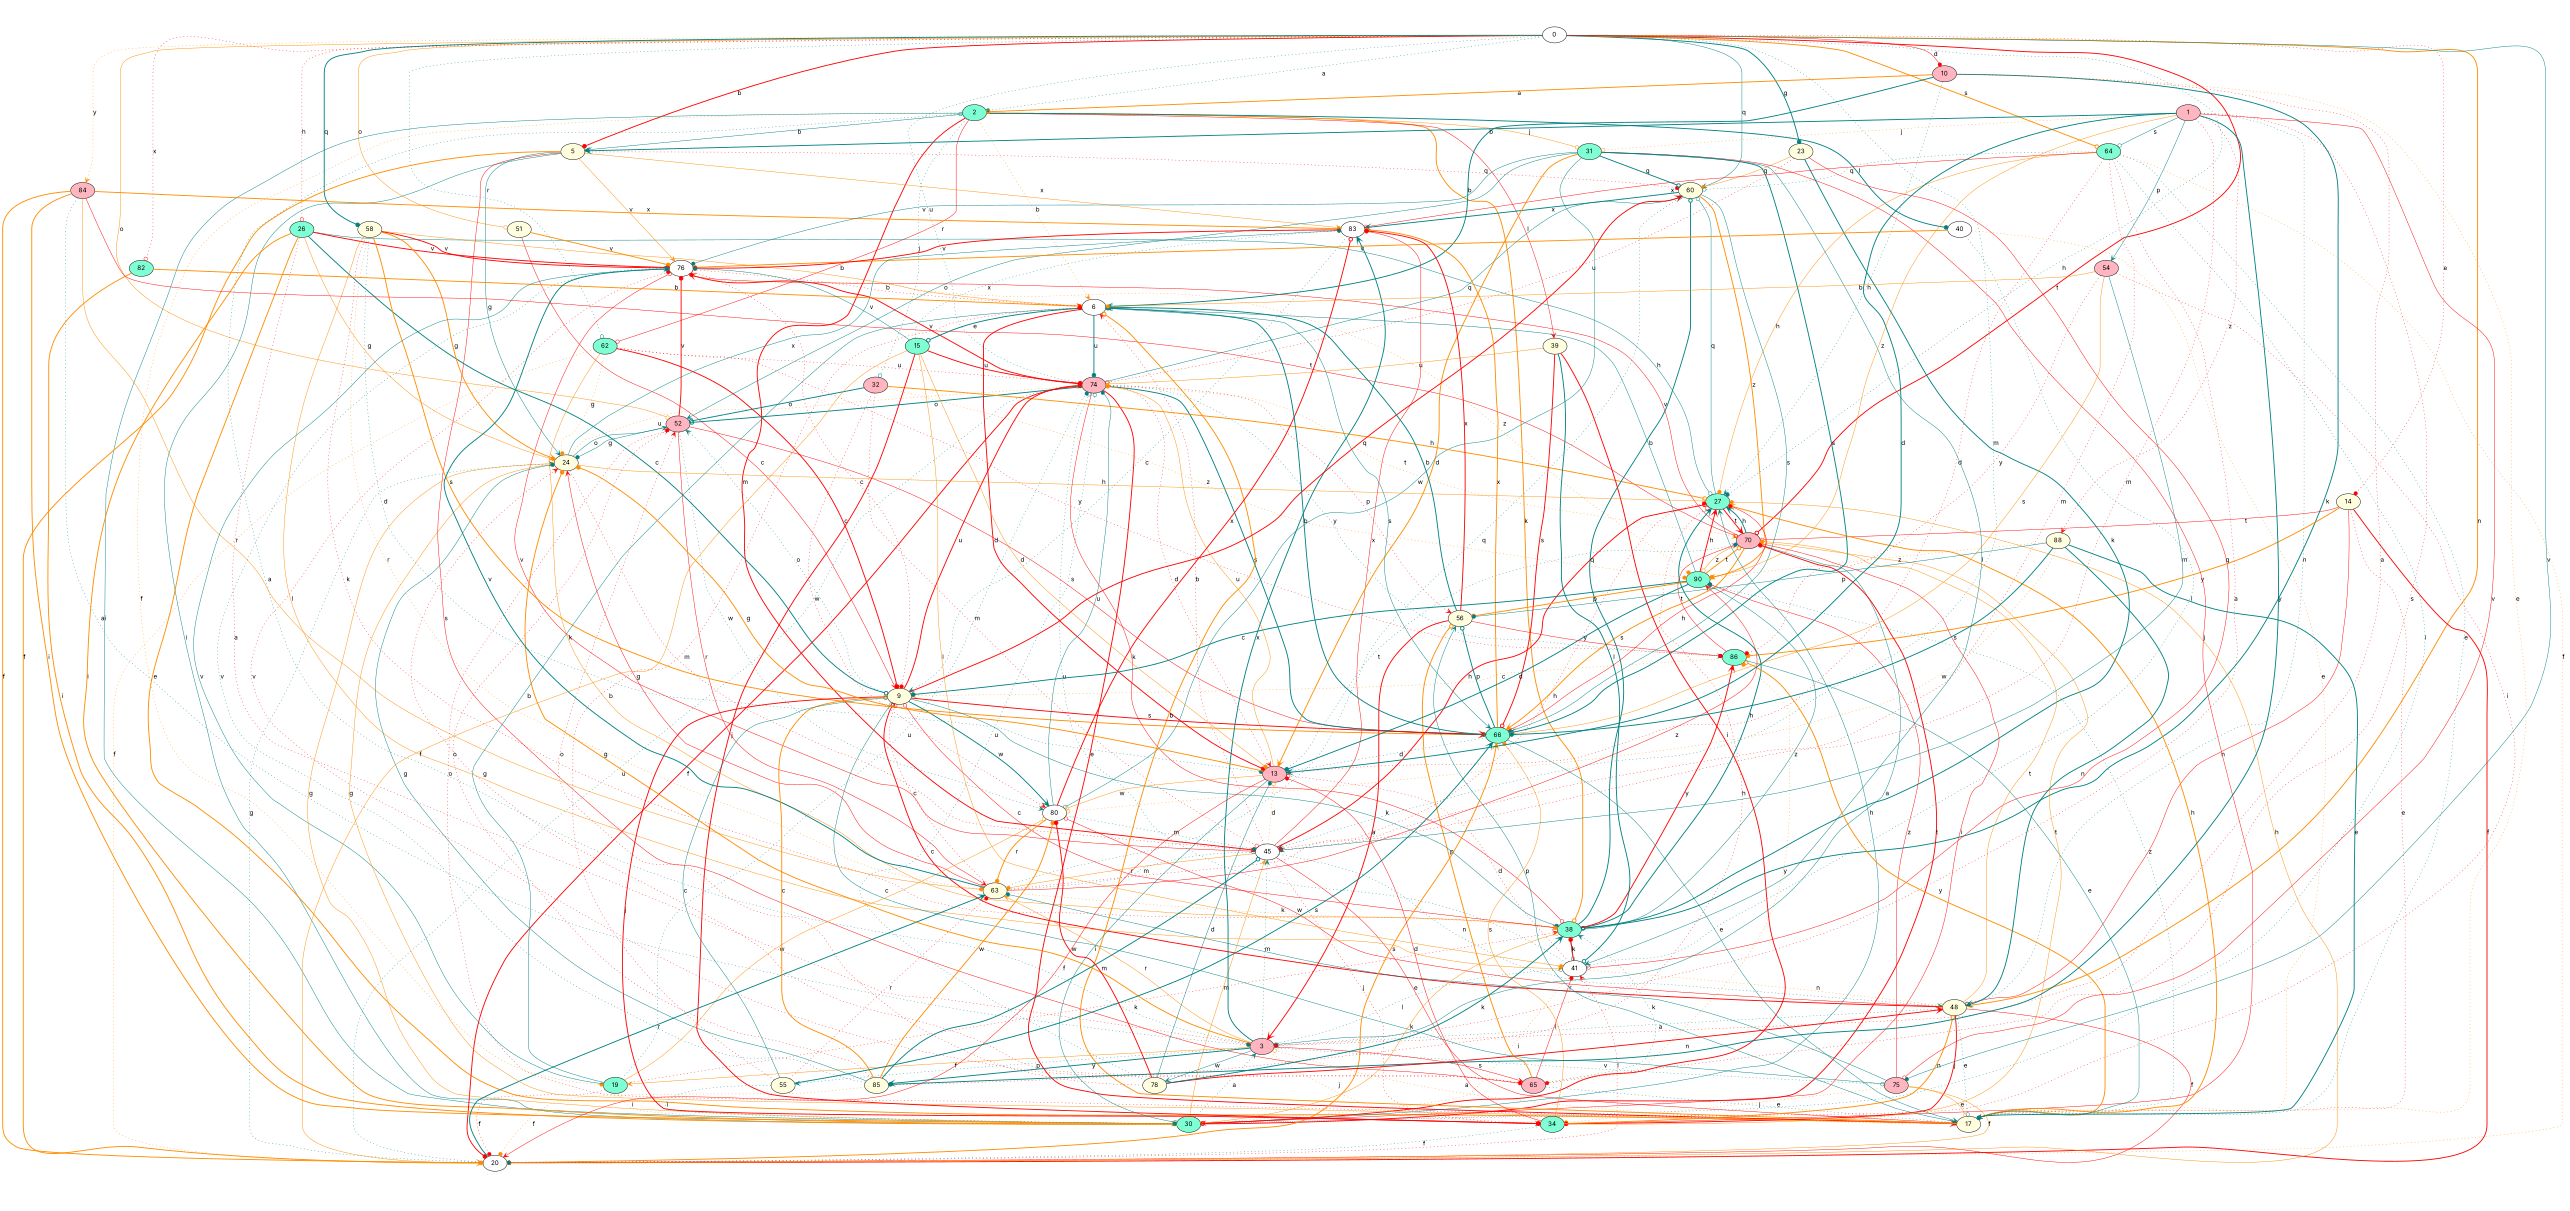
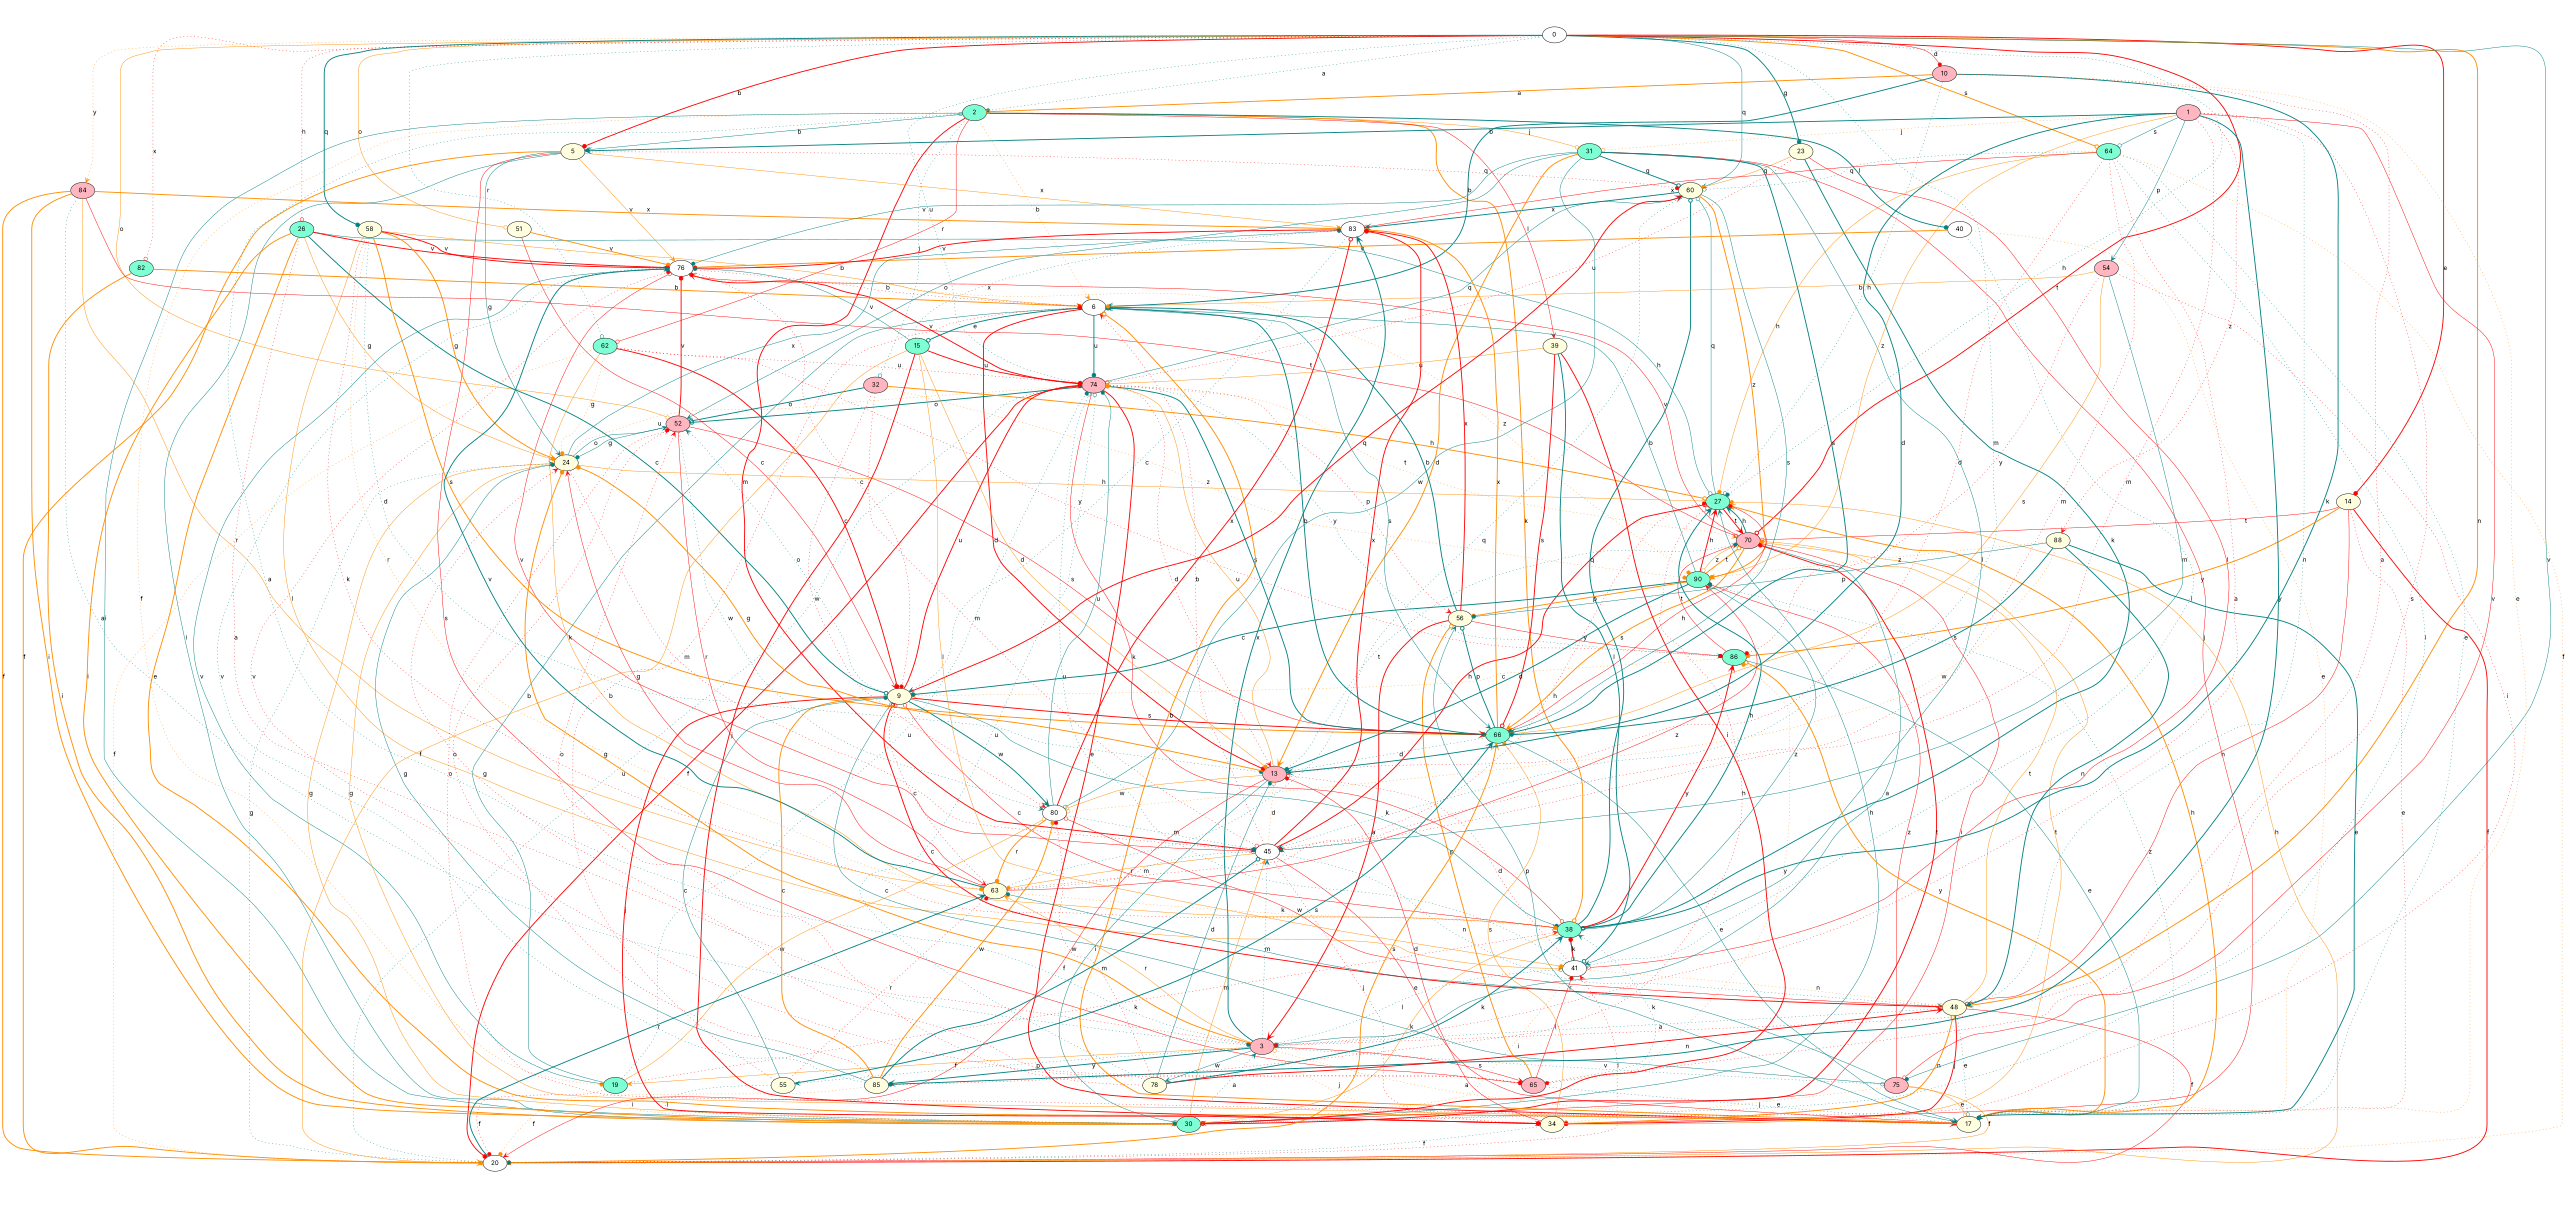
edge "0" -> "14": style dotted -> bold
edge "10" -> "27": arrowhead vee -> odot
edge "45" -> "83": style solid -> bold
edge "23" -> "41": label "q" -> "l"
edge "55" -> "9": arrowhead odot -> dot
edge "78" -> "80": style bold -> dotted
node "34": fillcolor aquamarine -> lightyellow
